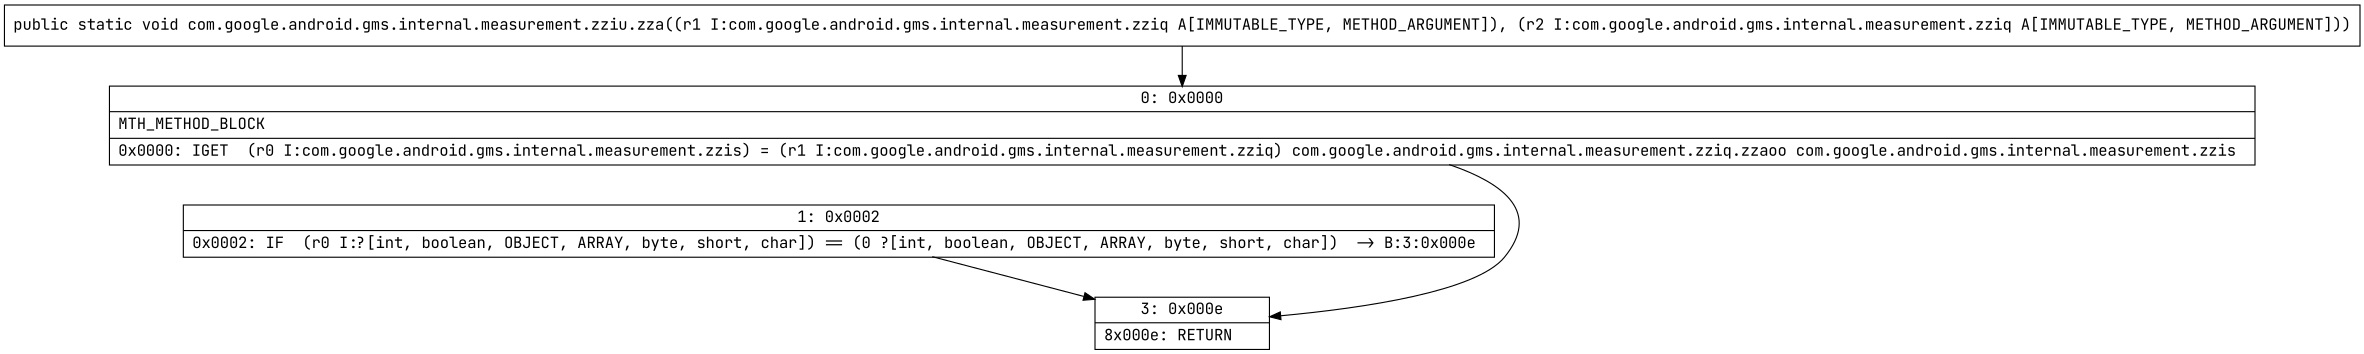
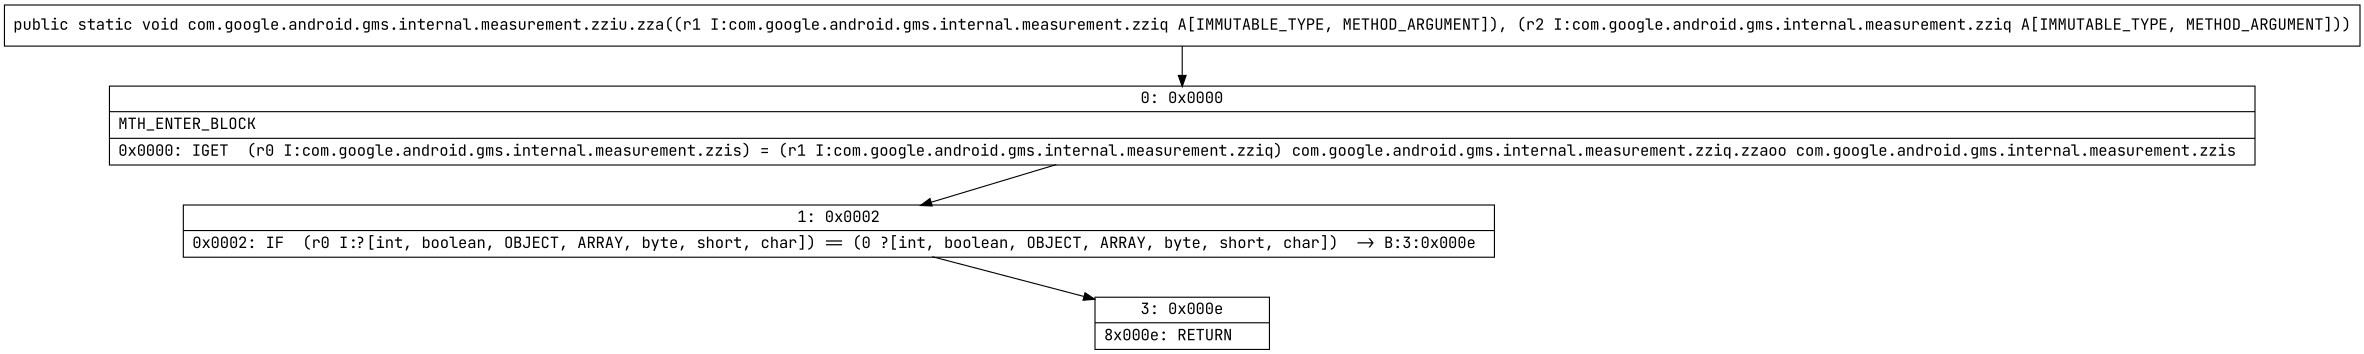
node "0: 0x0000": text "MTH_METHOD_BLOCK" -> "MTH_ENTER_BLOCK"
edge "0: 0x0000" -> "3: 0x000e": now "0: 0x0000" -> "1: 0x0002"
